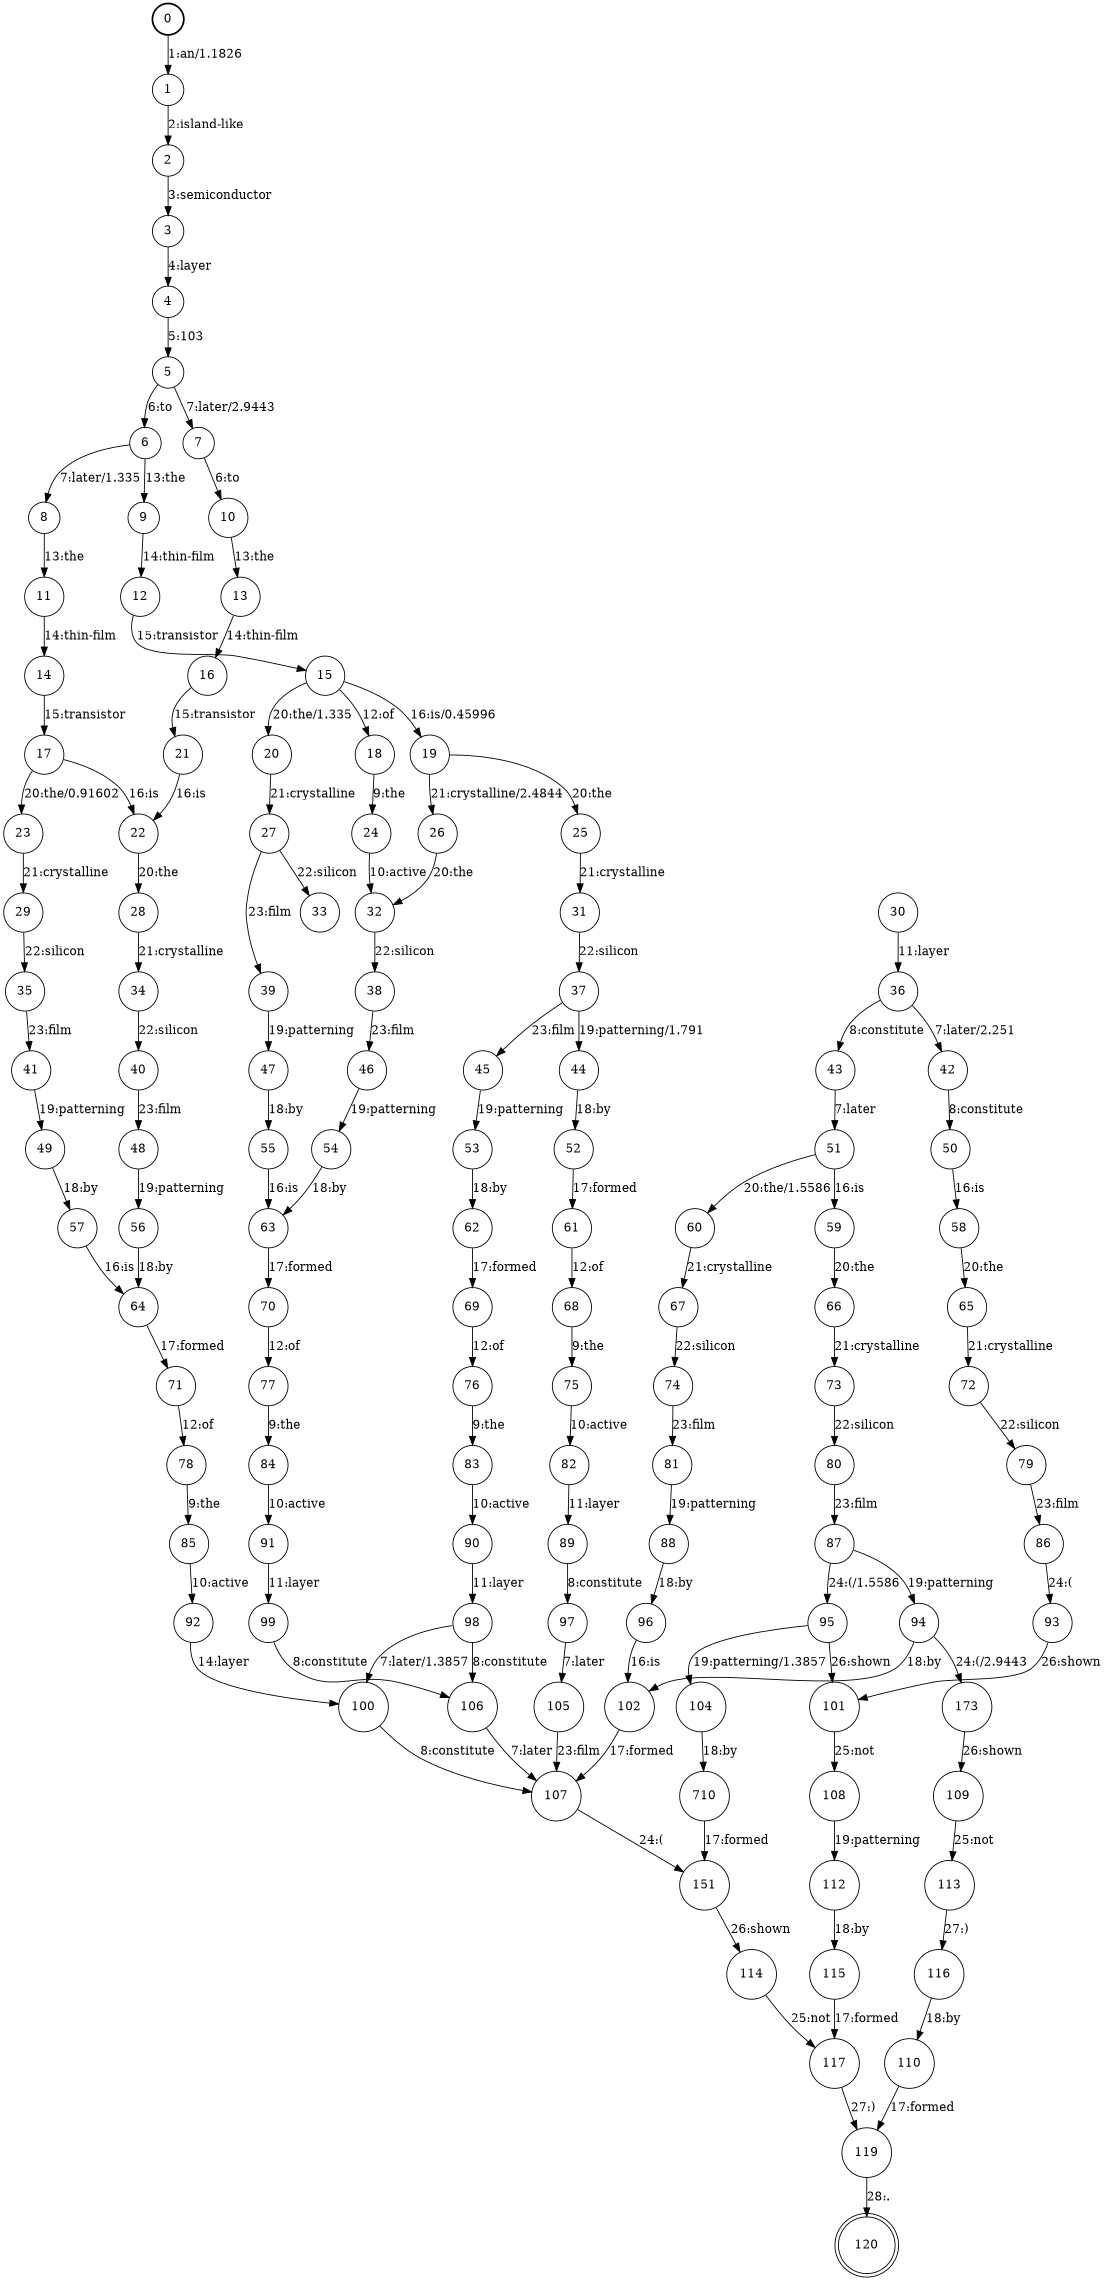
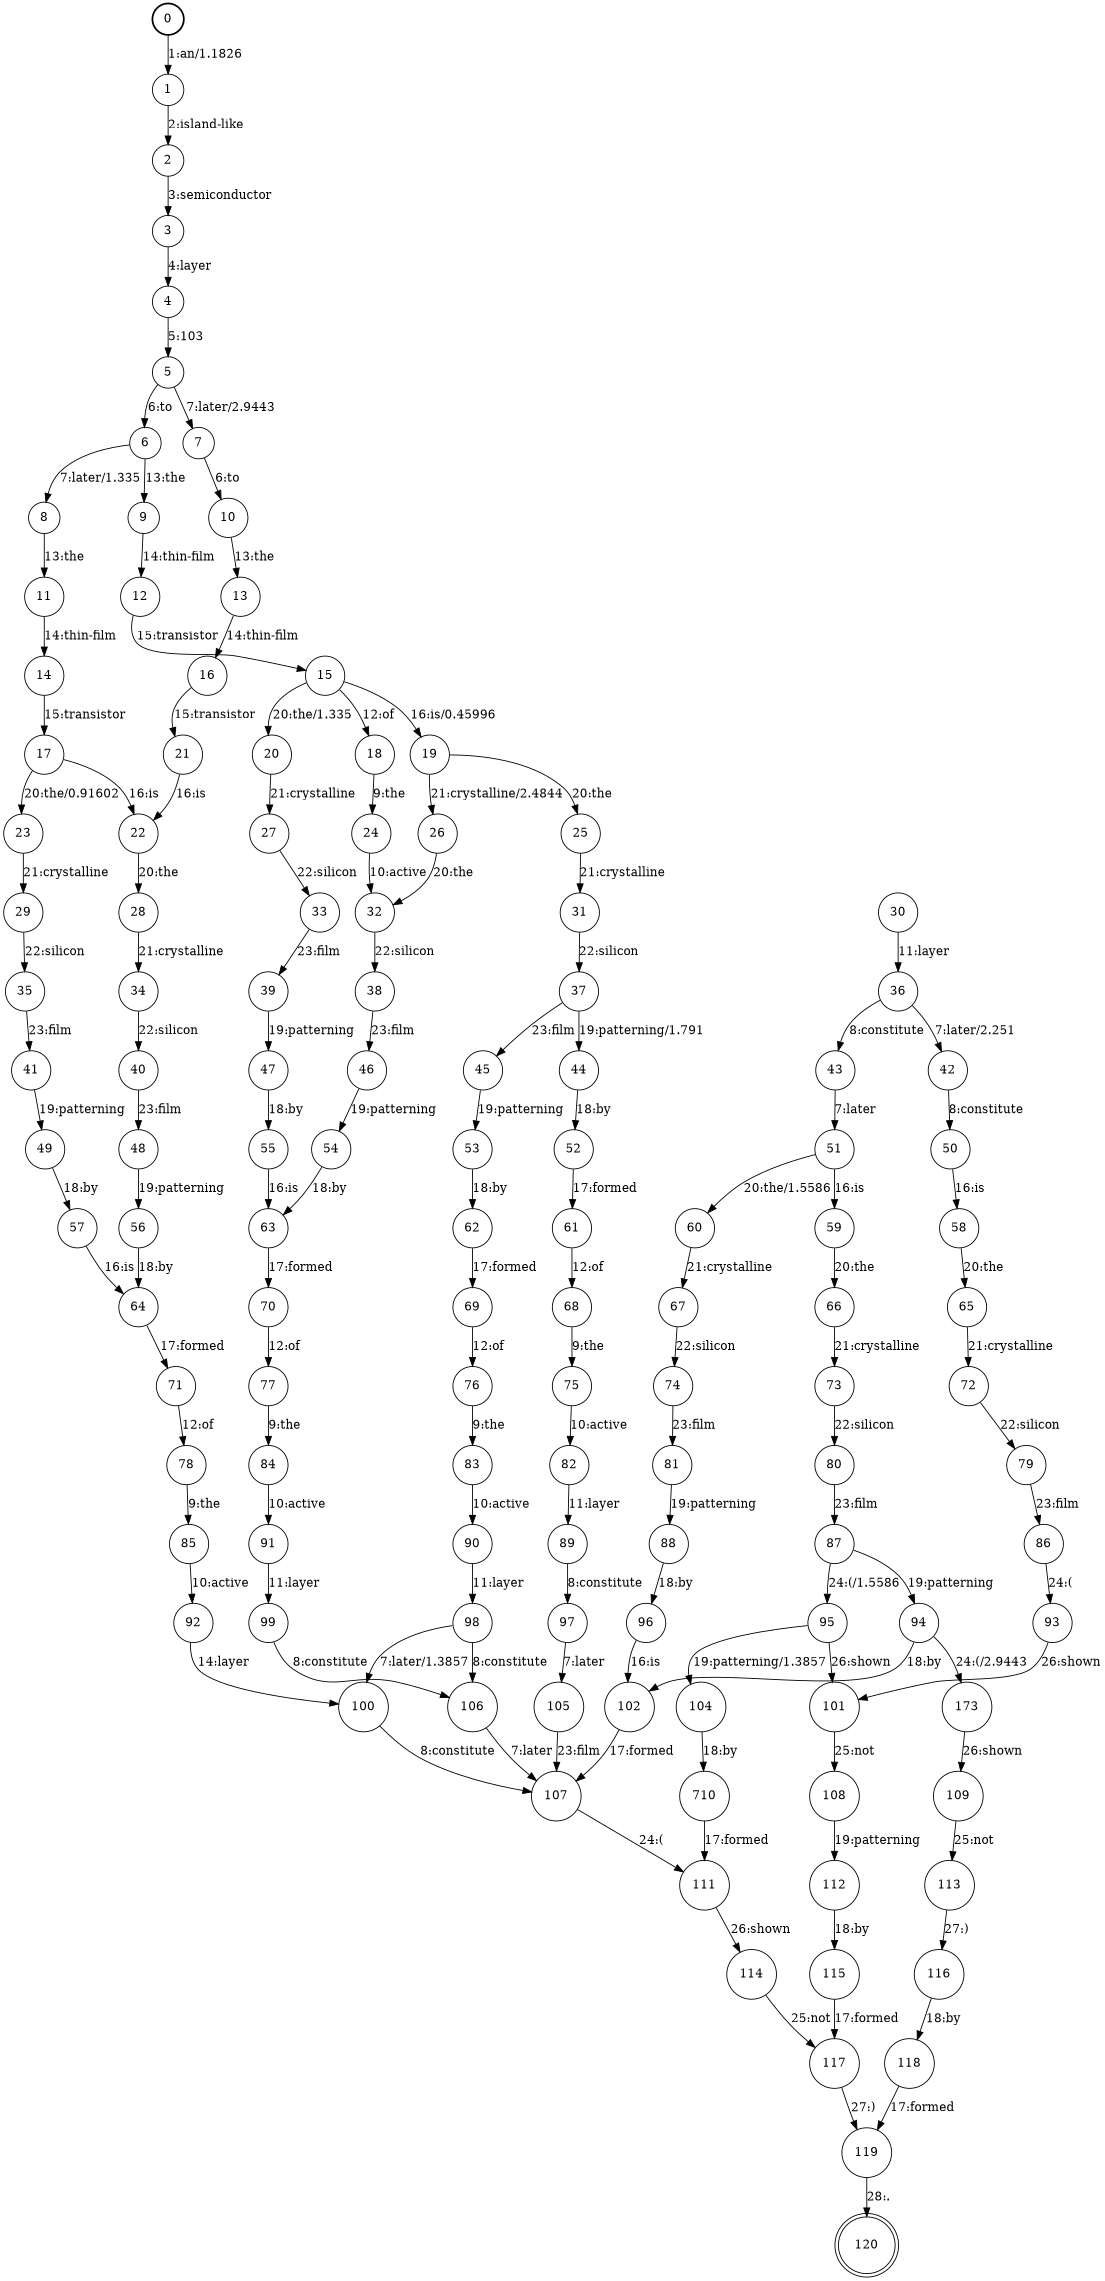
edge "27" -> "39": now "33" -> "39"
node "151": label "151" -> "111"
node "110": label "110" -> "118"
